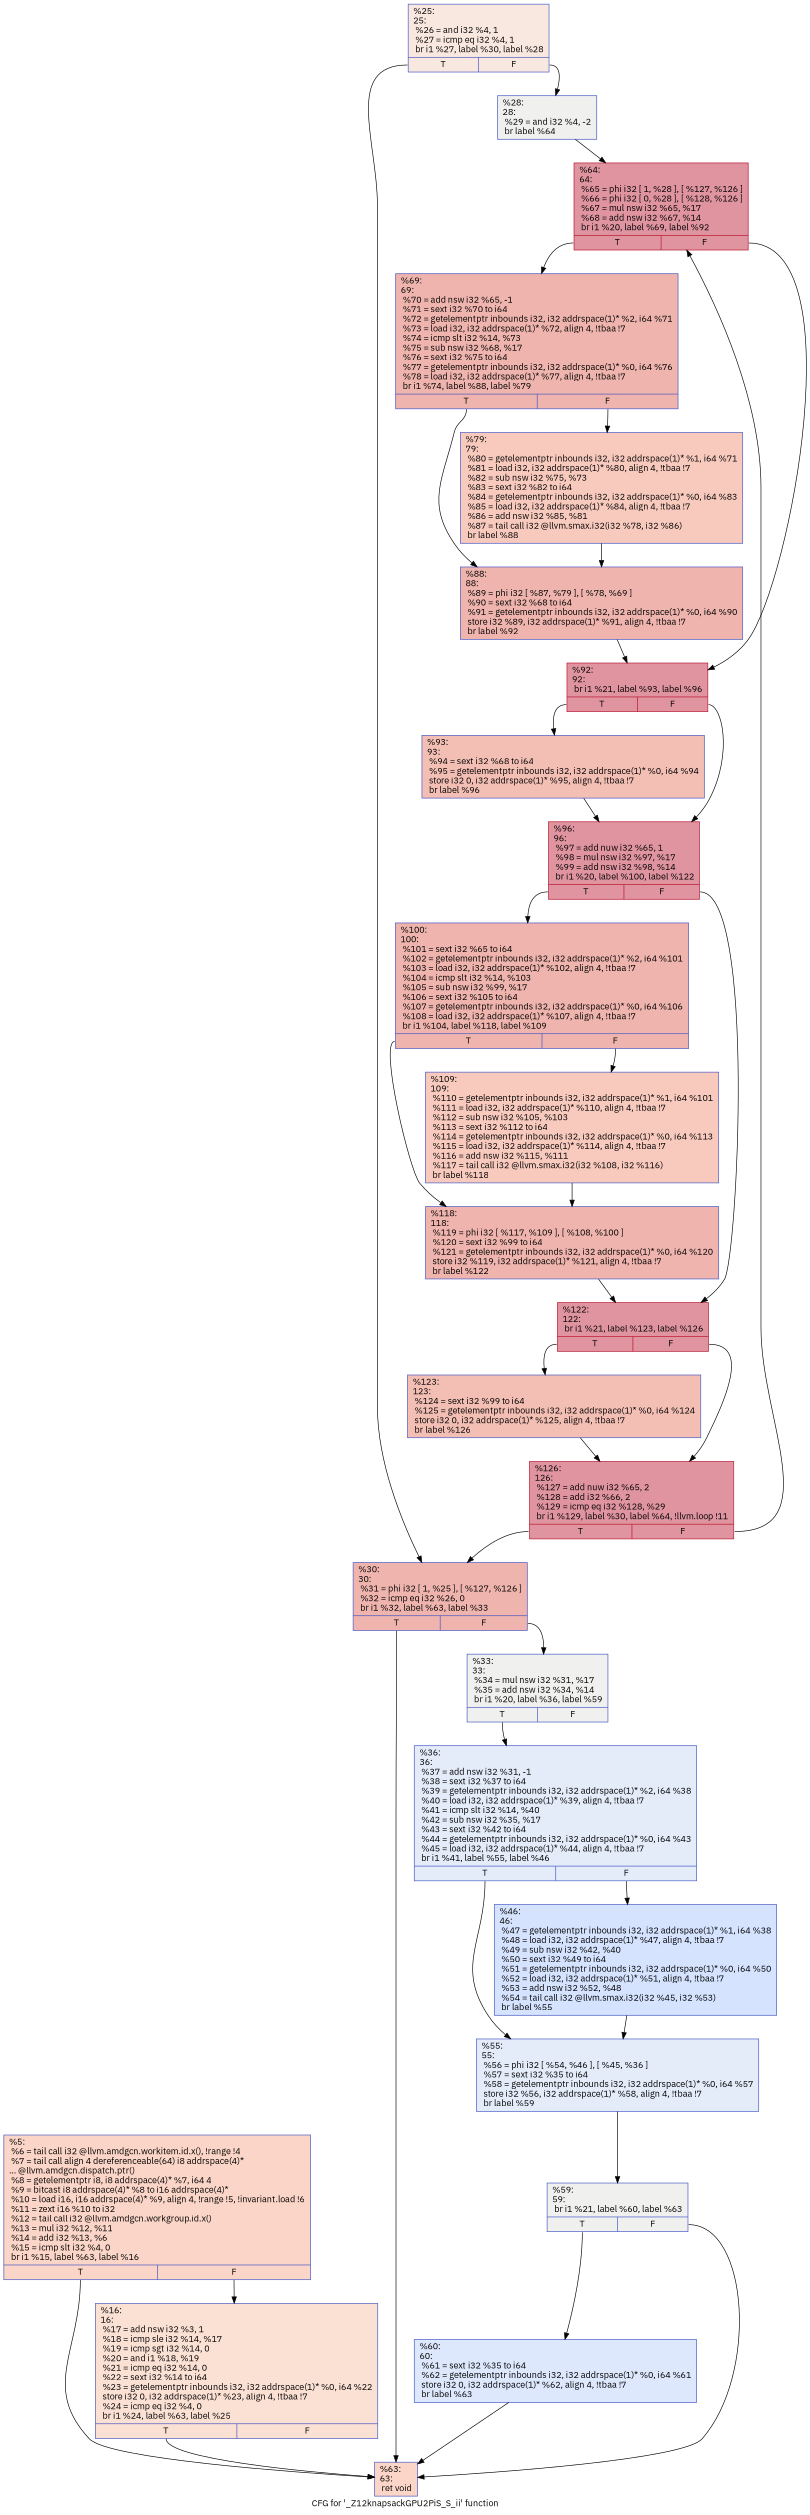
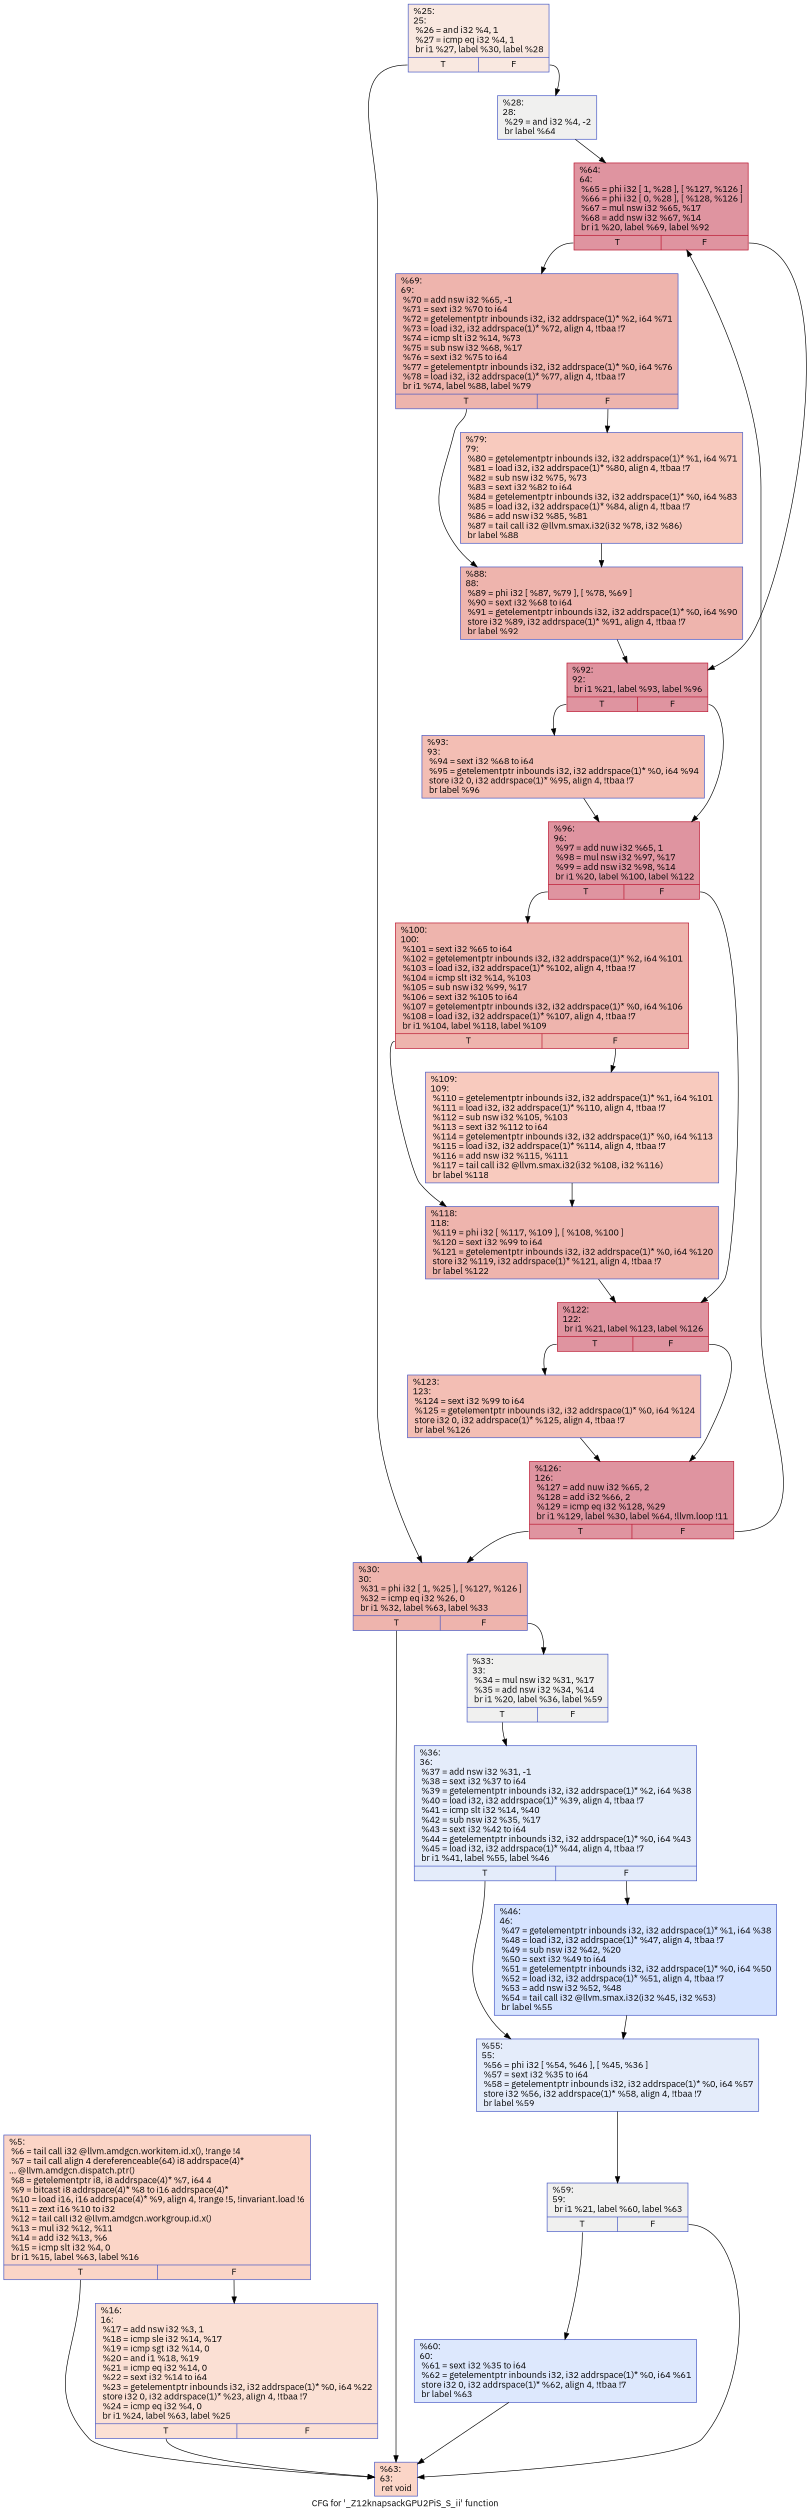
node "%100:": color #3d50c3ff -> #b70d28ff
node "%46:": text "%49 = sub nsw i32 %42, %40" -> "%49 = sub nsw i32 %42, %20"
